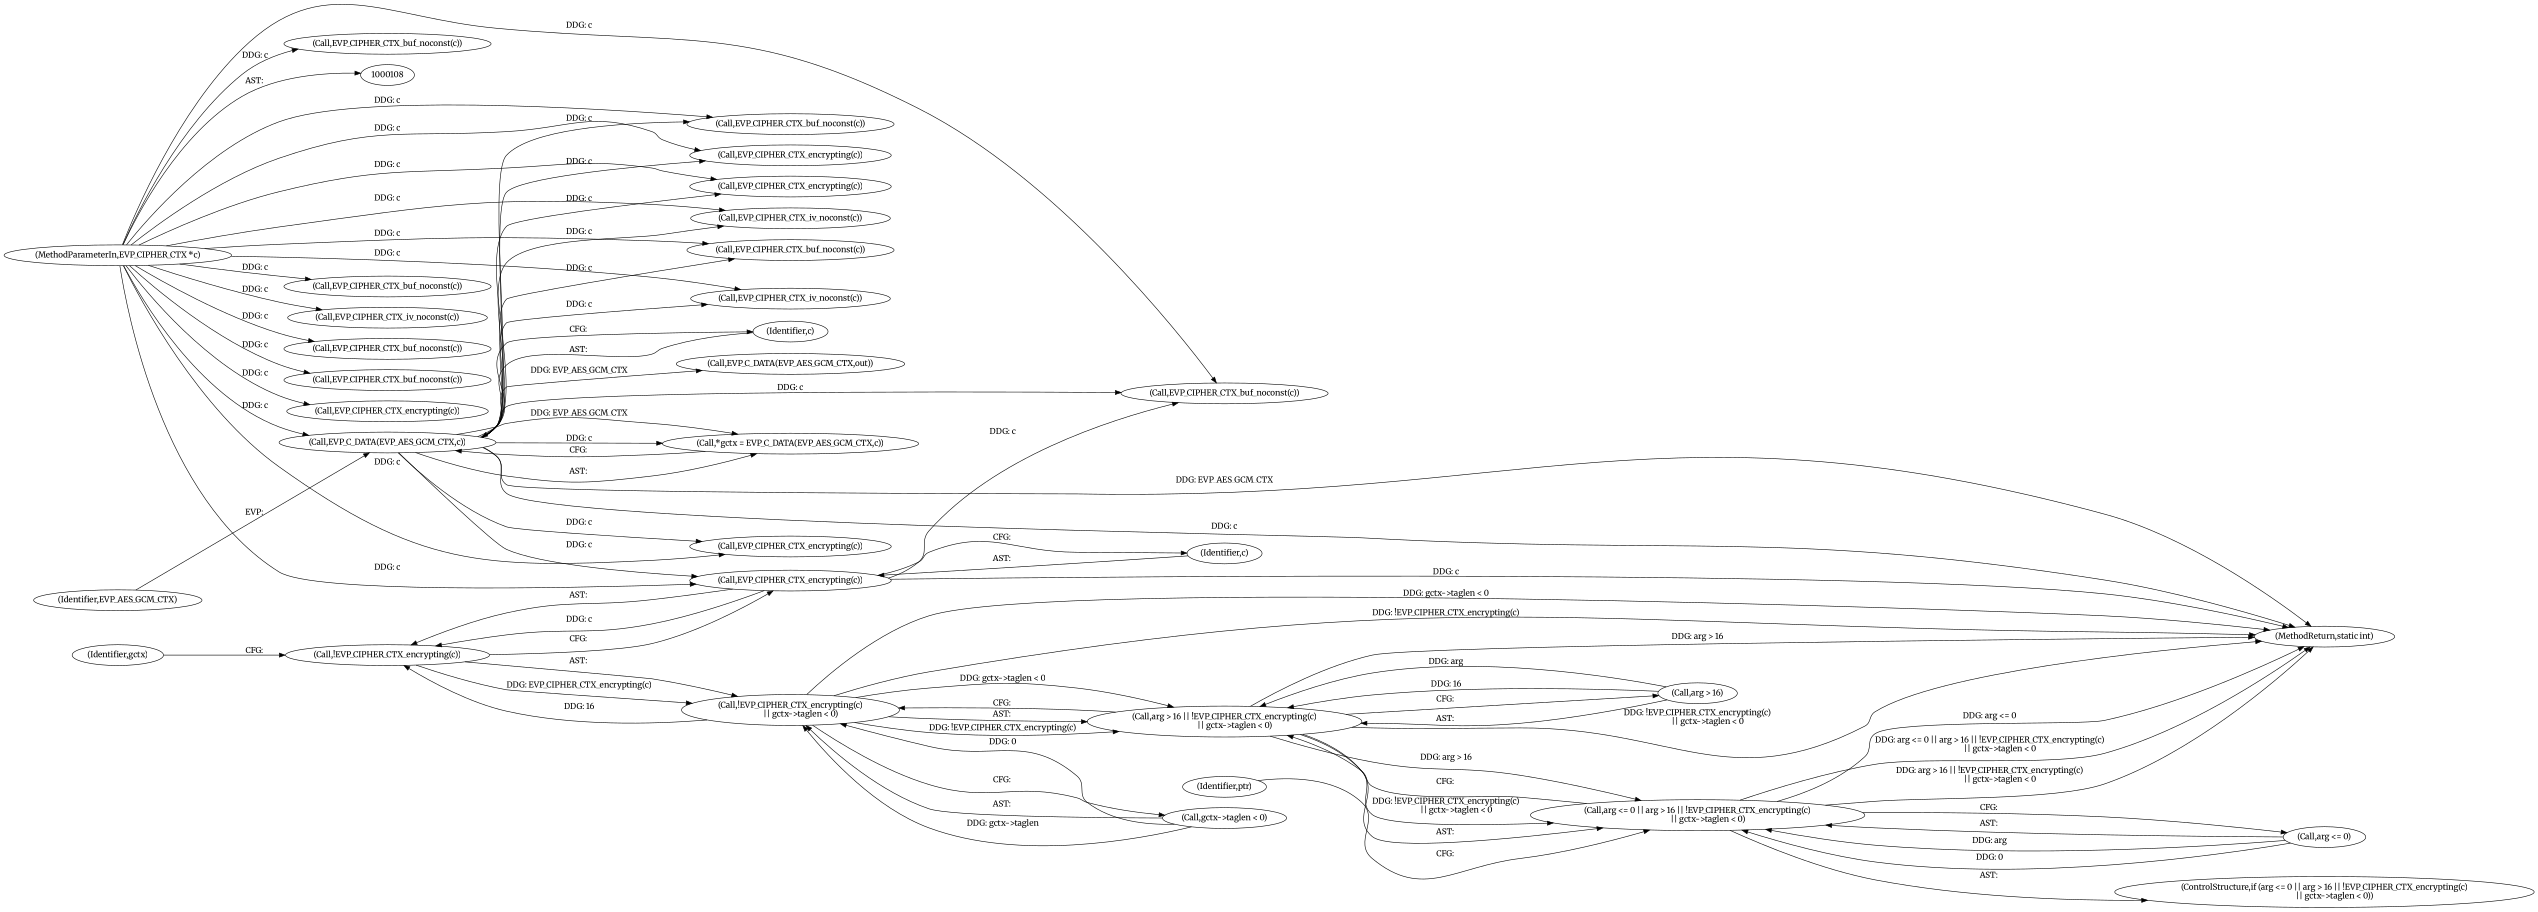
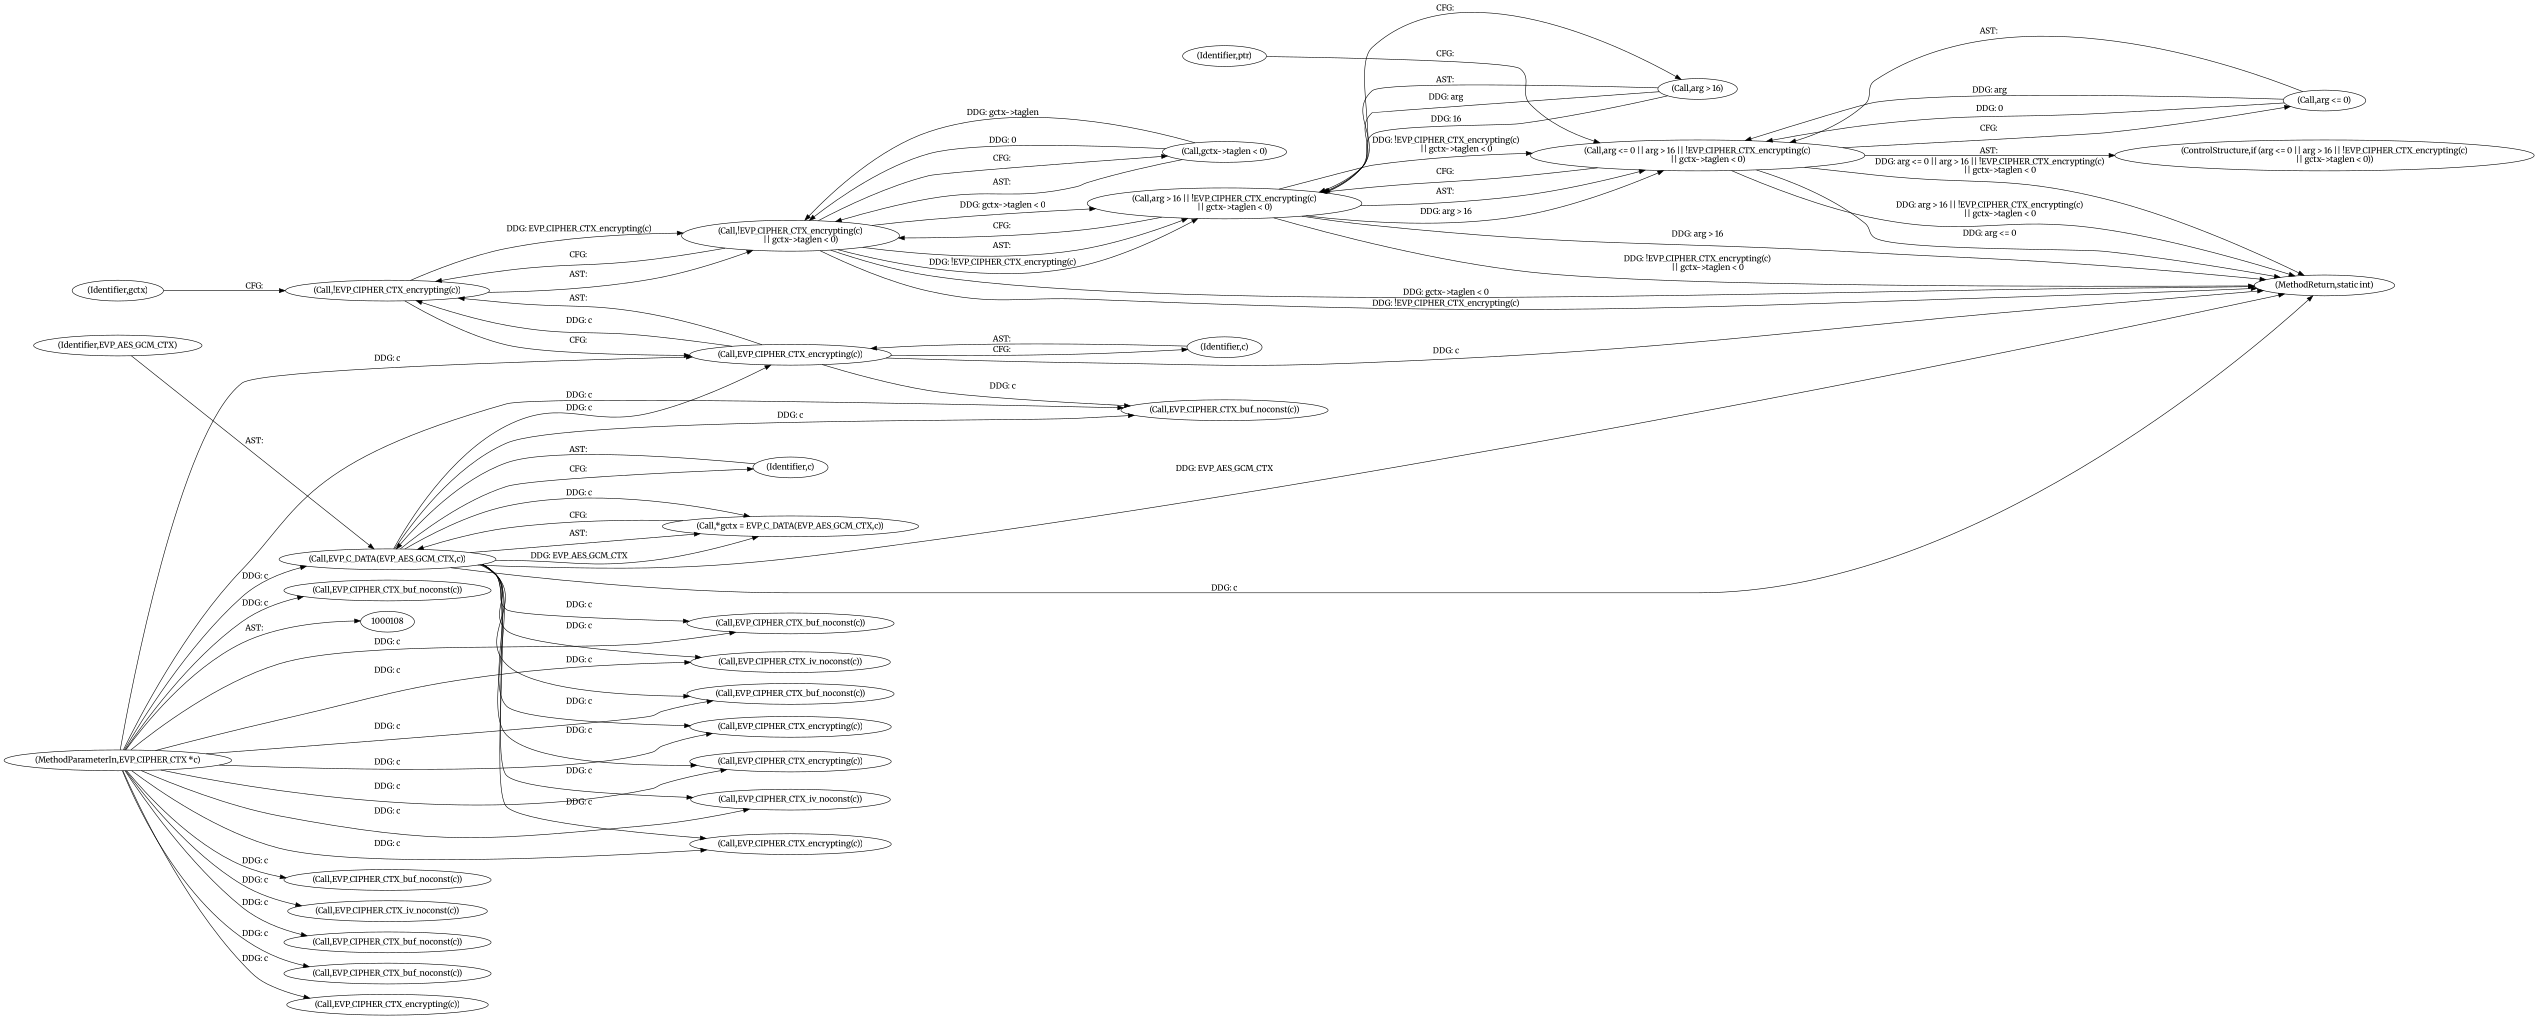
node "(Call,EVP_C_DATA(EVP_AES_GCM_CTX,out))": removed
edge "(Identifier,EVP_AES_GCM_CTX)" -> "(Call,EVP_C_DATA(EVP_AES_GCM_CTX,c))": label "EVP: " -> "AST: "
edge "(Call,!EVP_CIPHER_CTX_encrypting(c) || gctx->taglen < 0)" -> "(Call,!EVP_CIPHER_CTX_encrypting(c))": label "DDG: 16" -> "CFG: "
